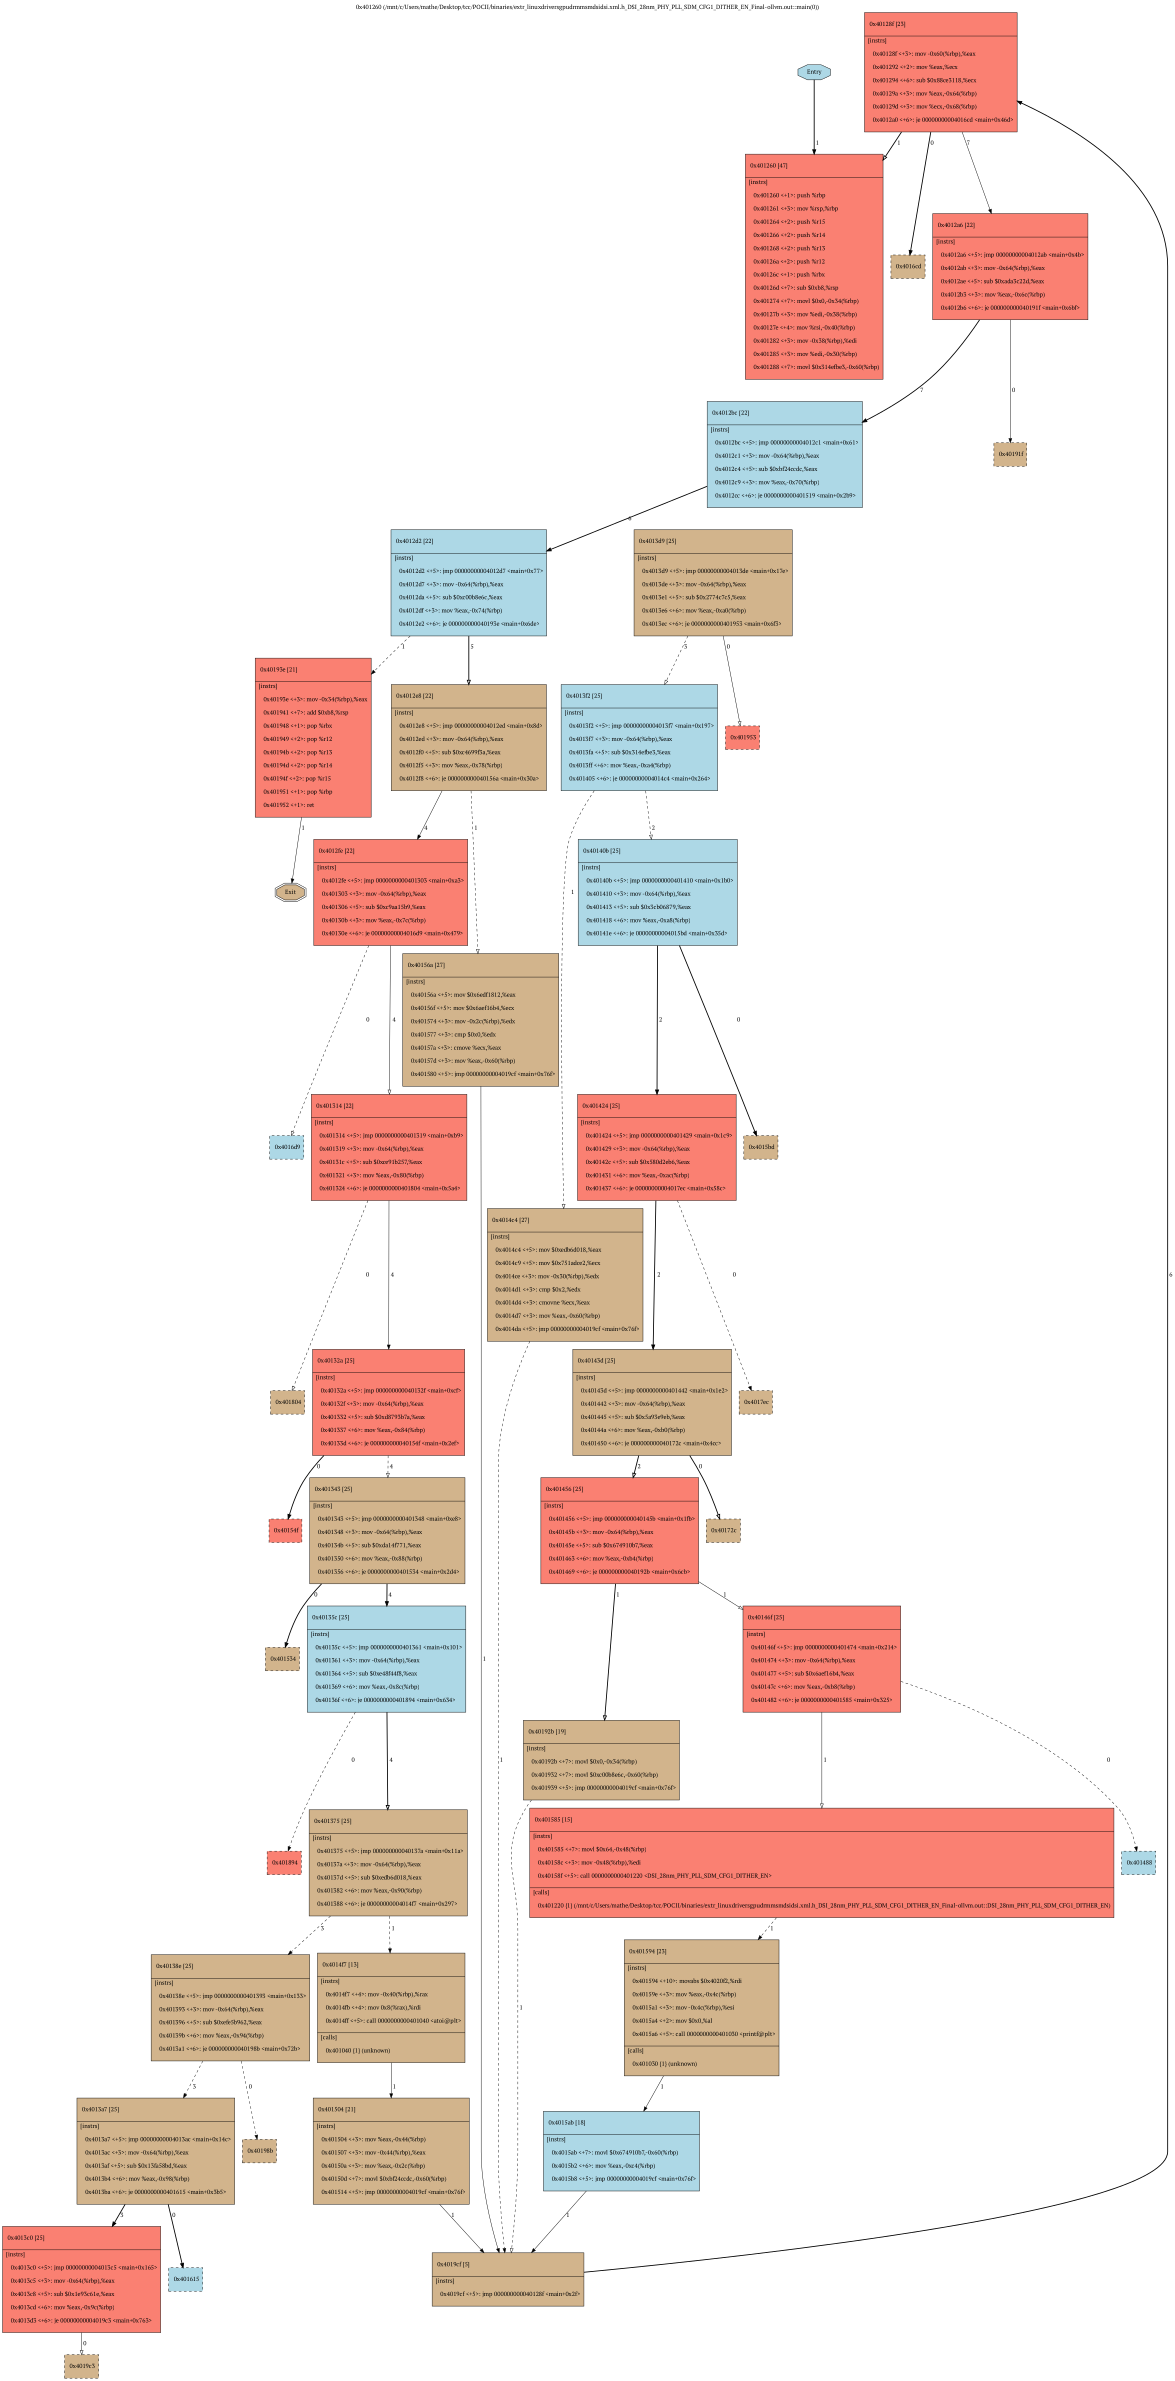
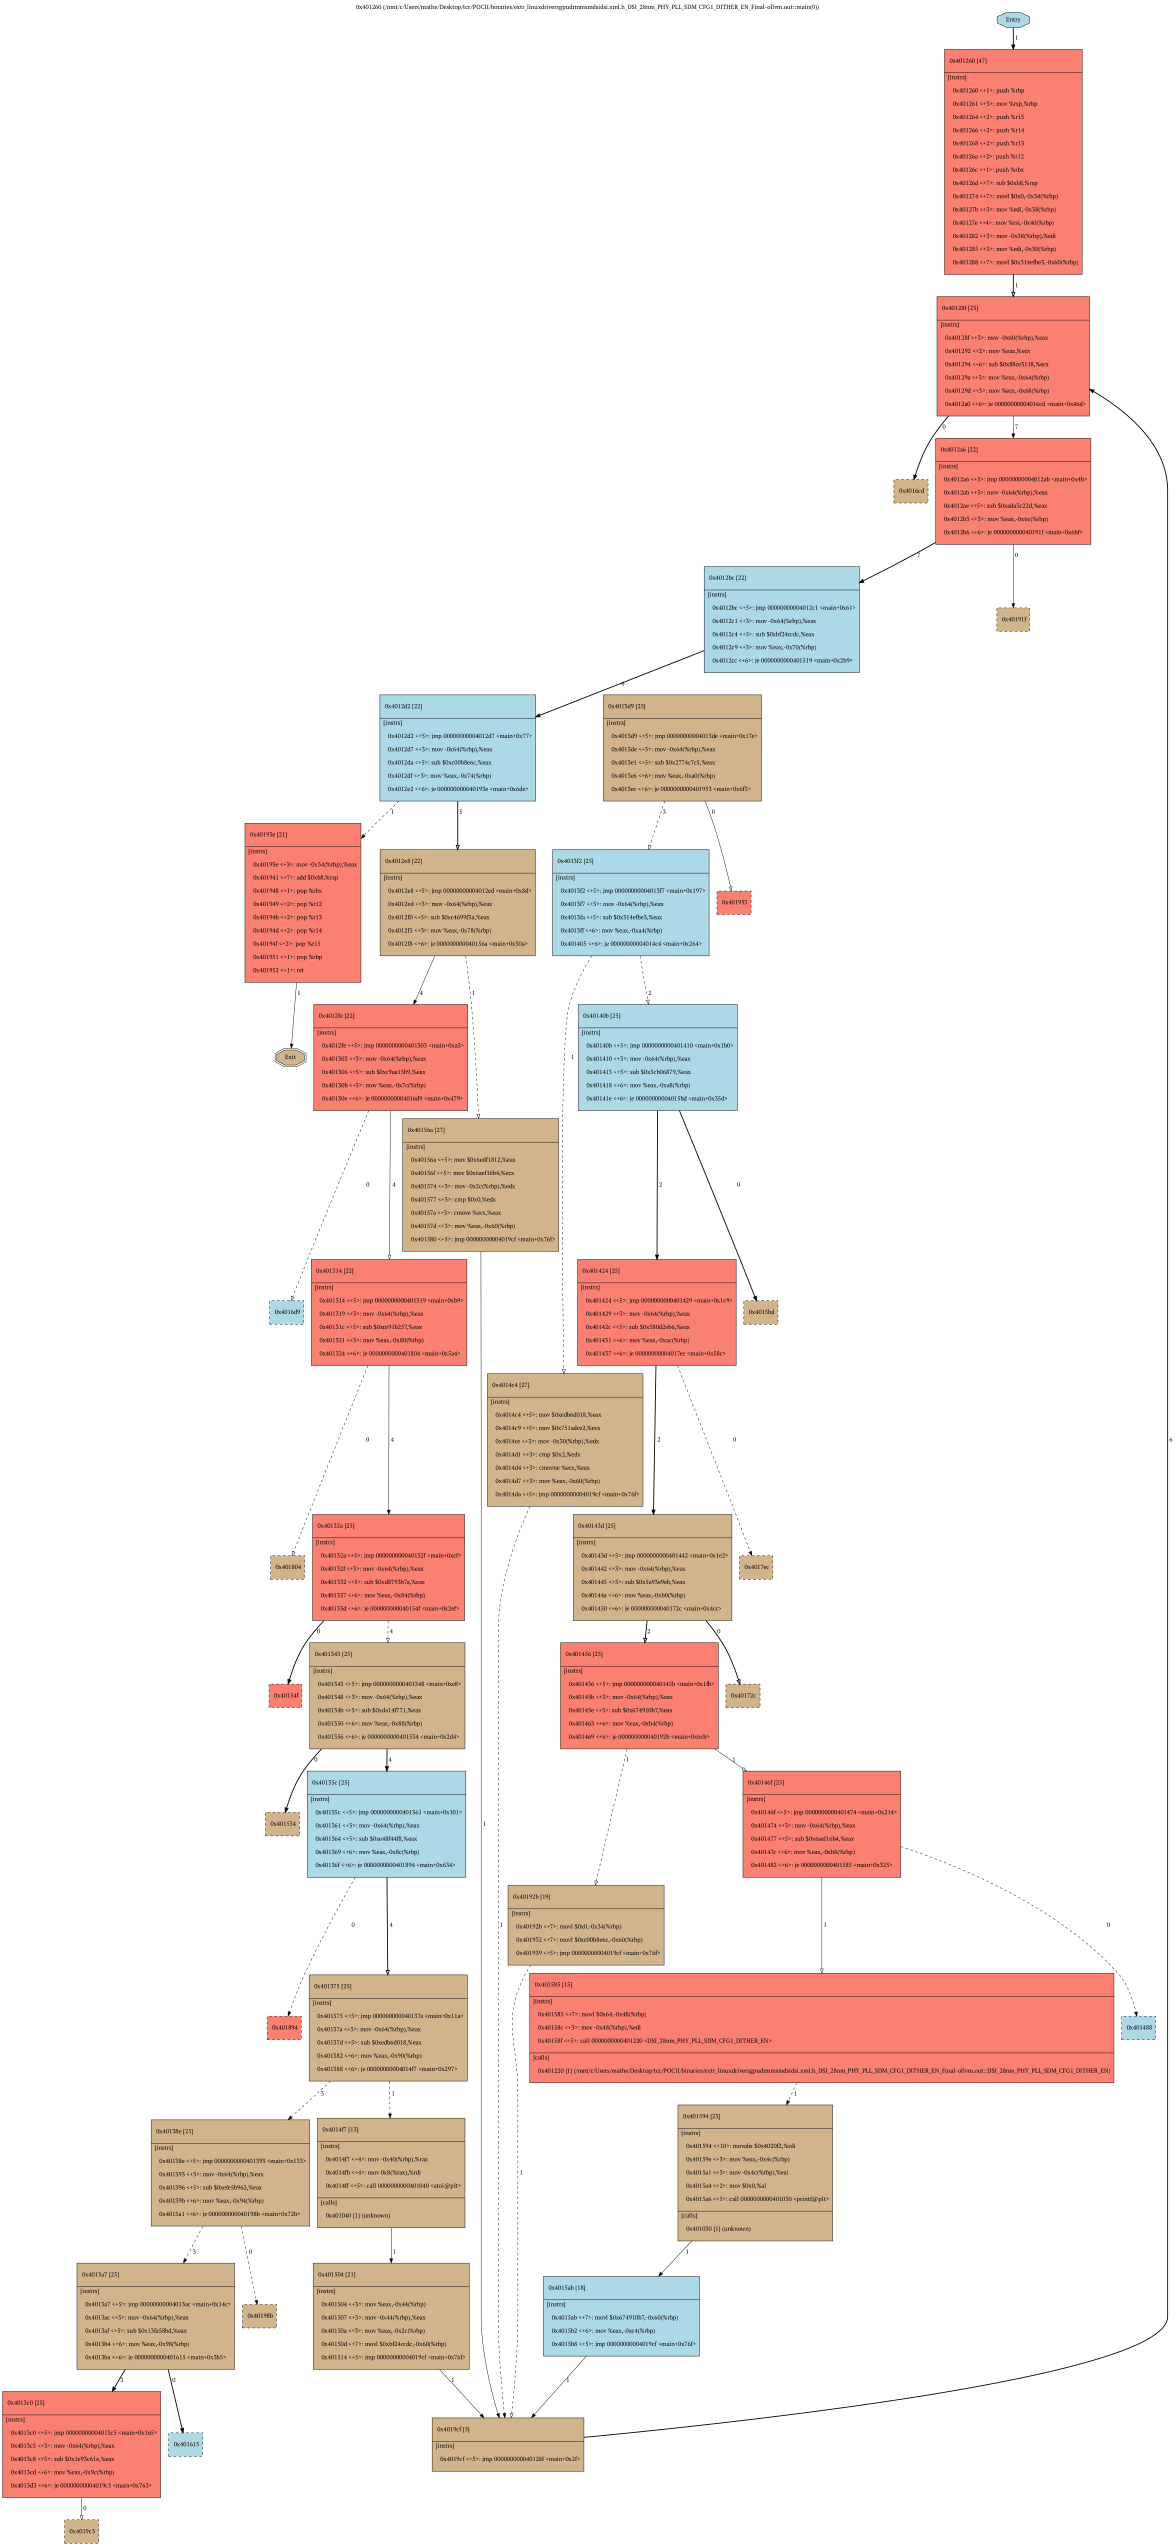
edge "0x40128f [23]" -> "0x401260 [47]": reversed
edge "0x401456 [25]" -> "0x40192b [19]": style bold -> dashed
